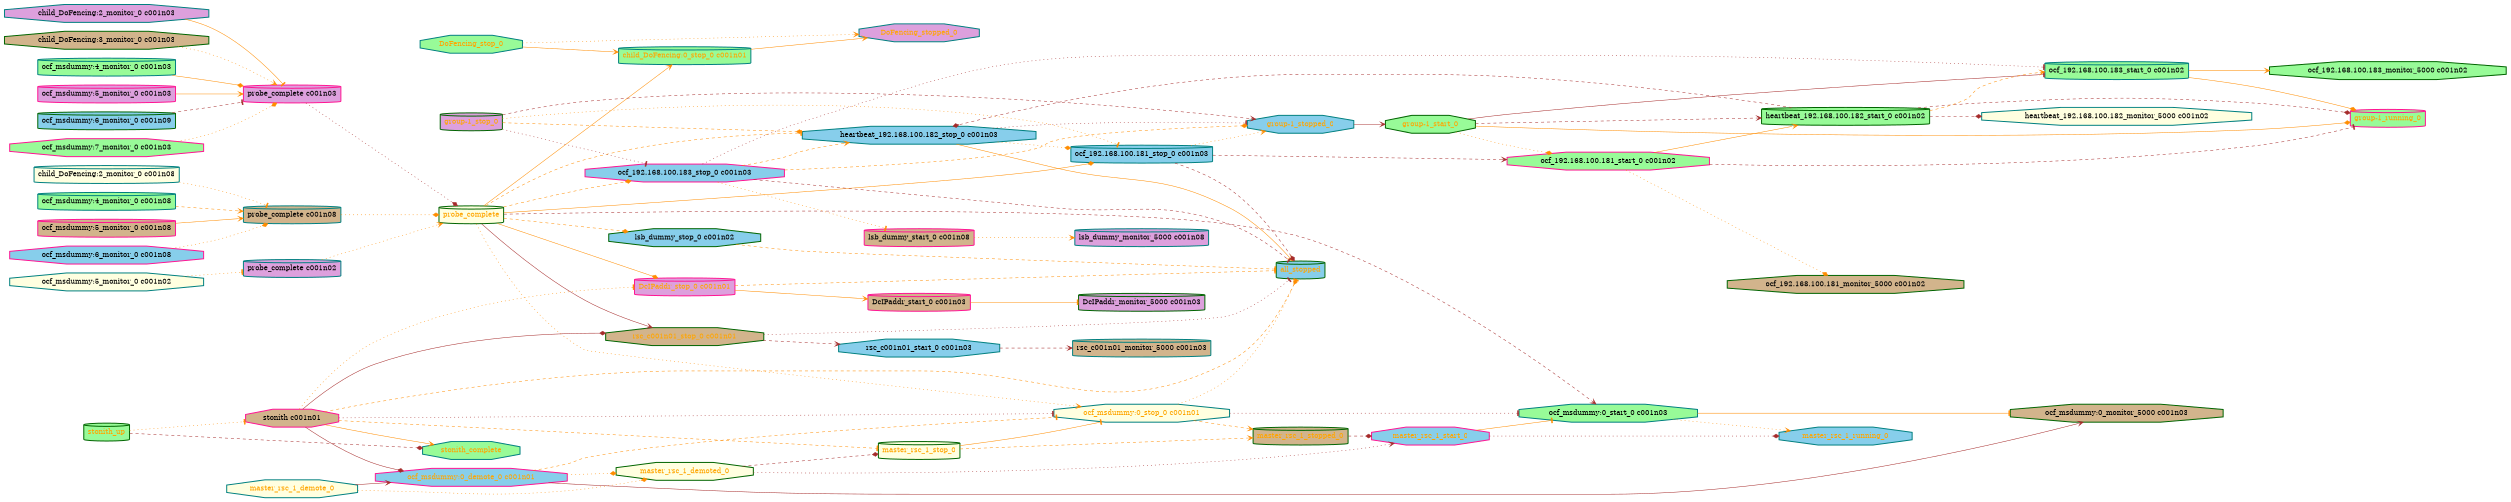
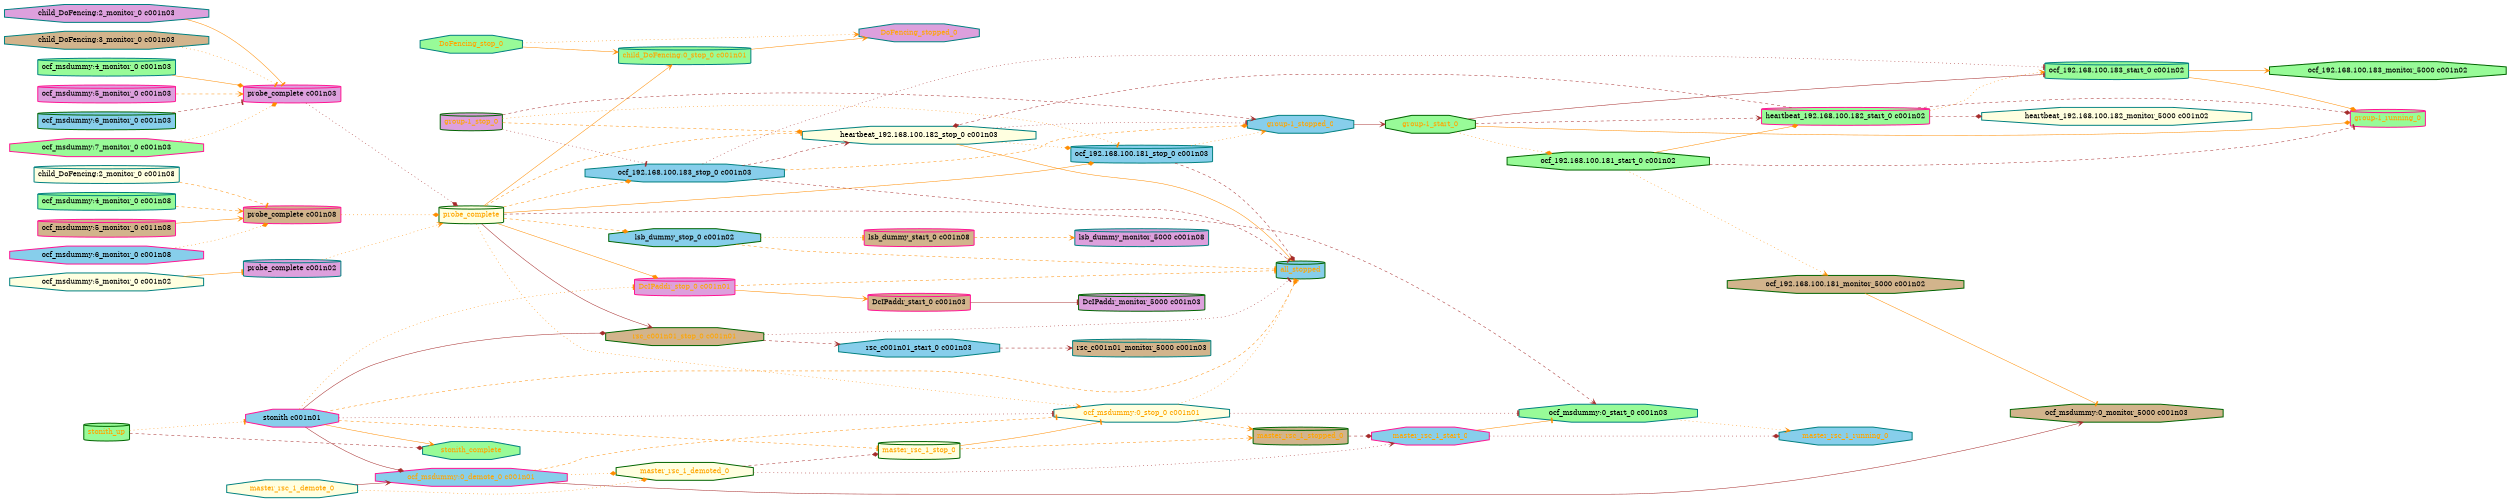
node "child_DoFencing:3_monitor_0 c001n03": color darkgreen -> teal
edge "child_DoFencing:3_monitor_0 c001n03" -> "probe_complete c001n03": arrowhead vee -> tee
edge "heartbeat_192.168.100.182_start_0 c001n02" -> "ocf_192.168.100.183_start_0 c001n02": style dashed -> dotted
edge "ocf_msdummy:5_monitor_0 c001n03" -> "probe_complete c001n03": style solid -> dashed
node "heartbeat_192.168.100.182_start_0 c001n02": color darkgreen -> deeppink
node "ocf_msdummy:6_monitor_0 c001n09": label "ocf_msdummy:6_monitor_0 c001n09" -> "ocf_msdummy:6_monitor_0 c001n03"
node "heartbeat_192.168.100.182_stop_0 c001n03": fillcolor skyblue -> lightyellow
edge "ocf_192.168.100.181_start_0 c001n02" -> "heartbeat_192.168.100.182_start_0 c001n02": arrowhead vee -> diamond
edge "ocf_192.168.100.183_stop_0 c001n03" -> "heartbeat_192.168.100.182_stop_0 c001n03": color darkorange -> brown
edge "ocf_192.168.100.181_stop_0 c001n03" -> "ocf_192.168.100.181_start_0 c001n02": removed
node "ocf_192.168.100.181_start_0 c001n02": color deeppink -> darkgreen
node "ocf_192.168.100.183_stop_0 c001n03": color deeppink -> teal
edge "child_DoFencing:2_monitor_0 c001n08" -> "probe_complete c001n08": style dotted -> dashed
edge "ocf_192.168.100.183_stop_0 c001n03" -> "lsb_dummy_start_0 c001n08": now "lsb_dummy_stop_0 c001n02" -> "lsb_dummy_start_0 c001n08"
node "probe_complete c001n08": color teal -> deeppink
edge "ocf_192.168.100.181_start_0 c001n02" -> "ocf_192.168.100.181_monitor_5000 c001n02": arrowhead diamond -> vee
node "ocf_msdummy:5_monitor_0 c001n08": label "ocf_msdummy:5_monitor_0 c001n08" -> "ocf_msdummy:5_monitor_0 c011n08"
edge "lsb_dummy_start_0 c001n08" -> "lsb_dummy_monitor_5000 c001n08": style dotted -> dashed
edge "ocf_msdummy:5_monitor_0 c001n02" -> "probe_complete c001n02": style dotted -> solid
edge "DcIPaddr_start_0 c001n03" -> "DcIPaddr_monitor_5000 c001n03": color darkorange -> brown
edge "ocf_msdummy:0_start_0 c001n03" -> "ocf_msdummy:0_monitor_5000 c001n03": now "ocf_192.168.100.181_monitor_5000 c001n02" -> "ocf_msdummy:0_monitor_5000 c001n03"
node "stonith c001n01": fillcolor tan -> skyblue
